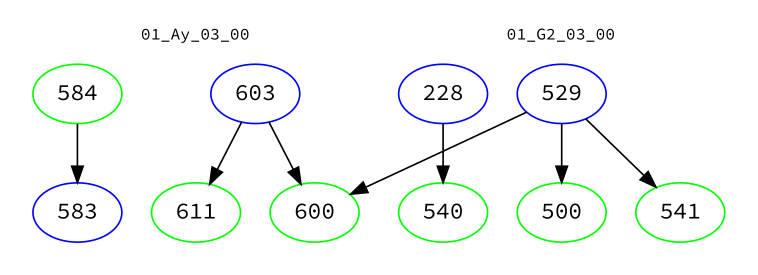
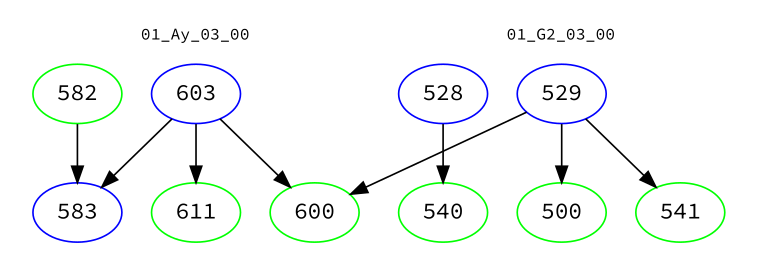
node "584": label "584" -> "582"
node "228": label "228" -> "528"
edge "603" -> "583": added
